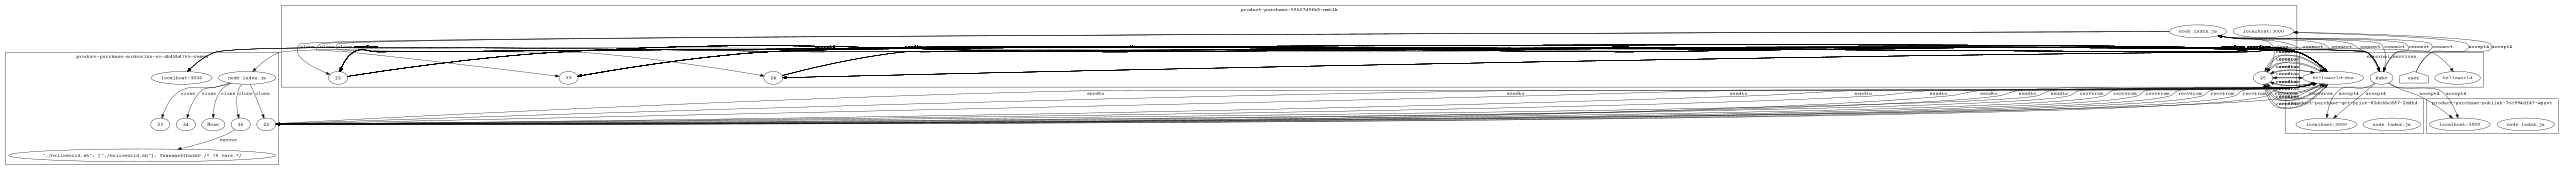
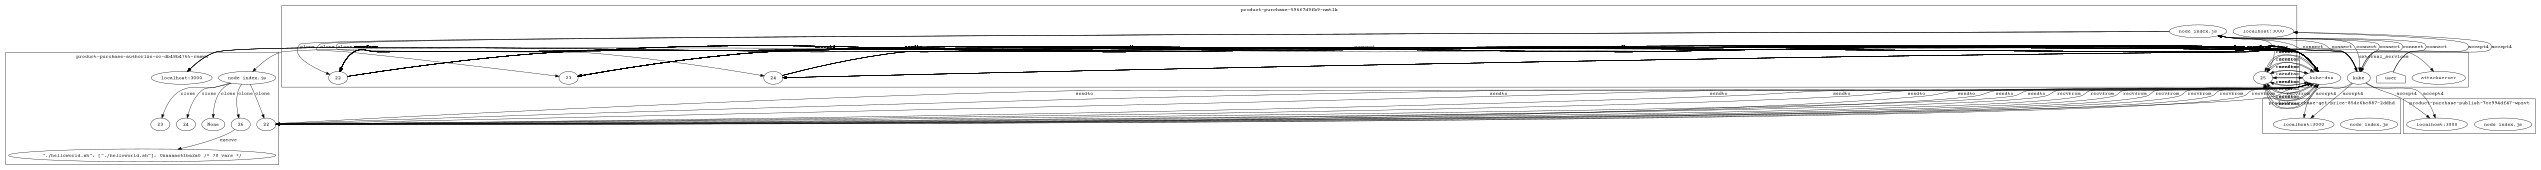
node "helloworld-dns": label "helloworld-dns" -> "kube-dns"
node "helloworld": label "helloworld" -> "attackserver"
